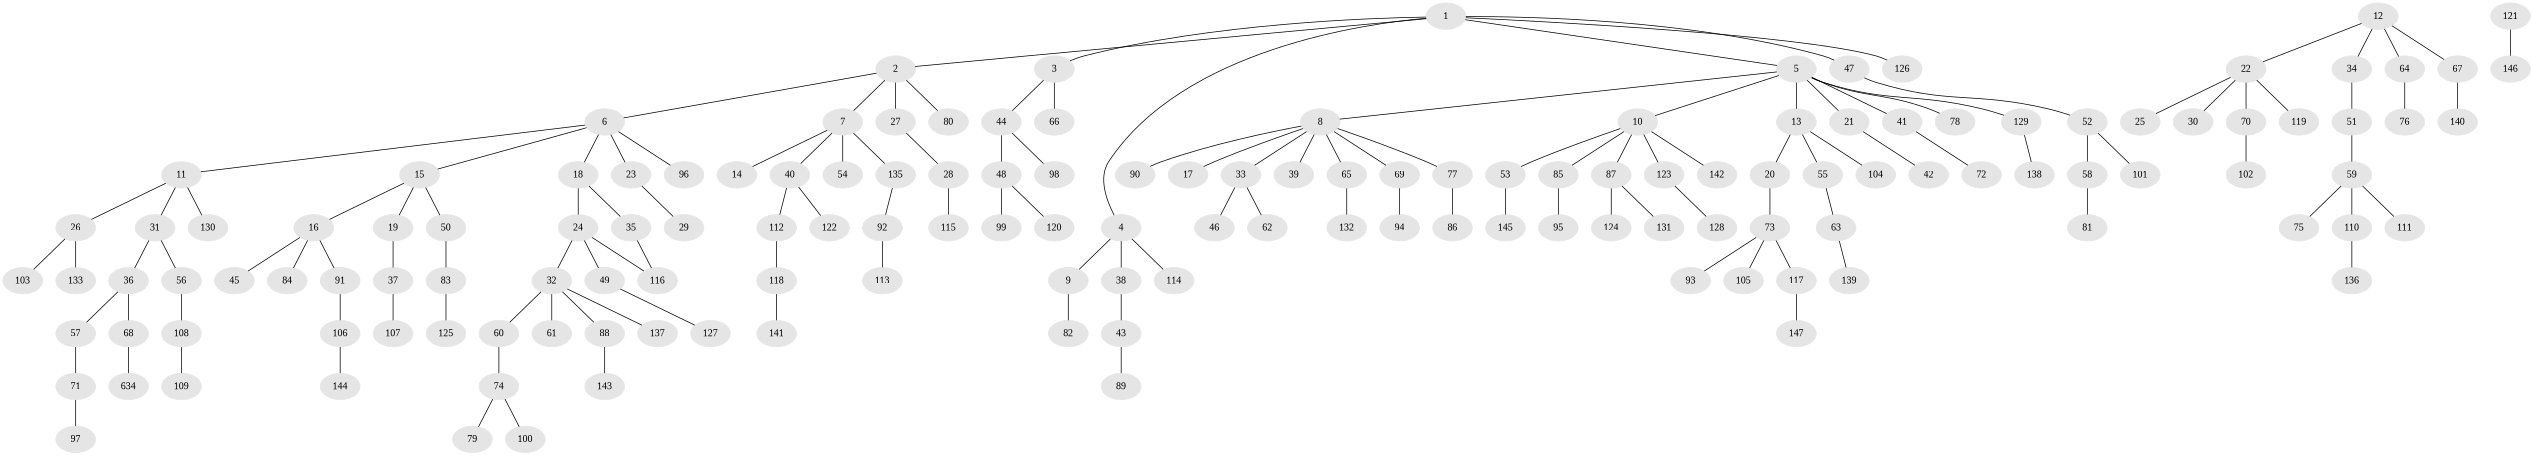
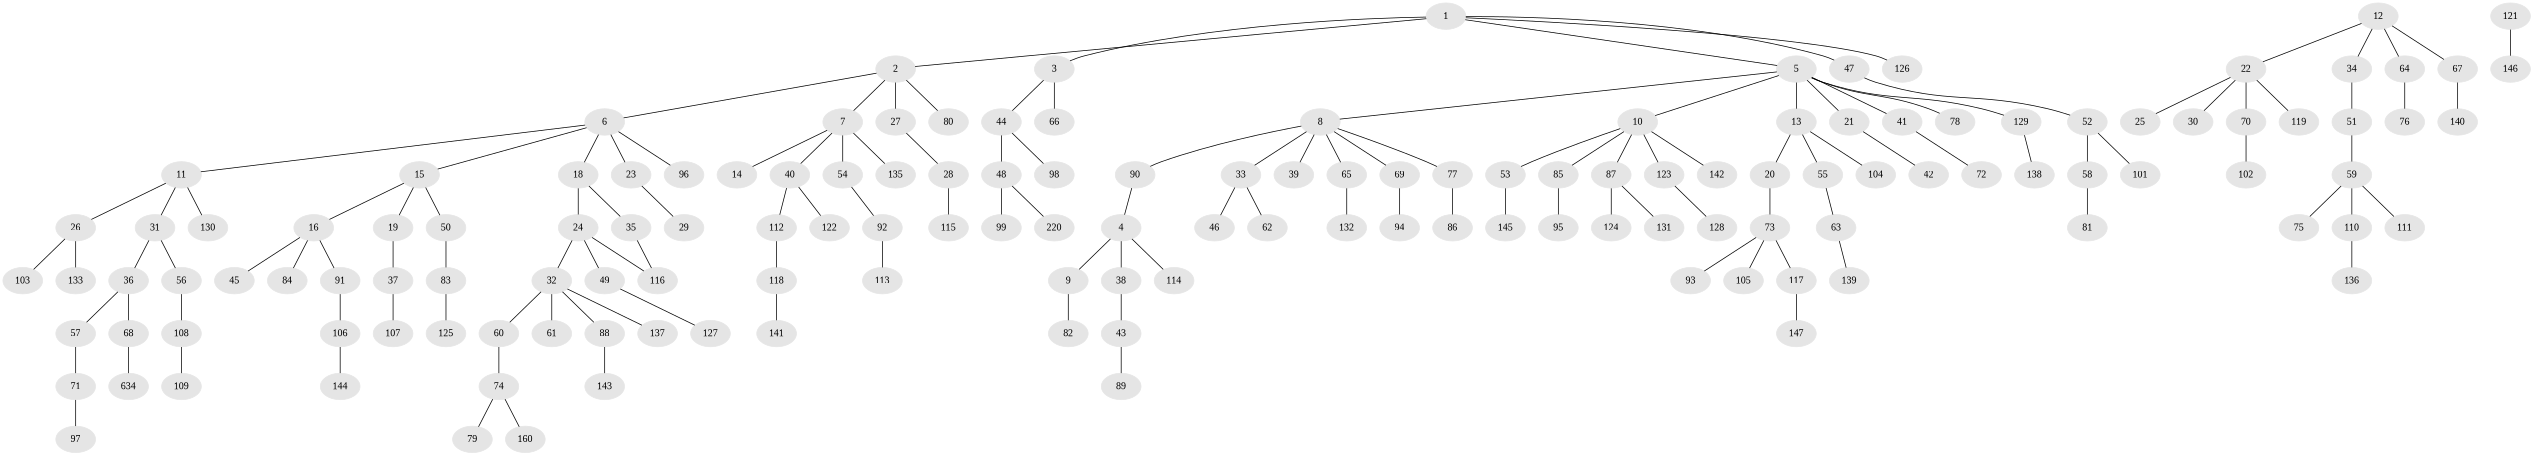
edge "1" -- "4": now "90" -- "4"
node "17": removed
edge "135" -- "92": now "54" -- "92"
node "120": label "120" -> "220"
node "100": label "100" -> "160"
